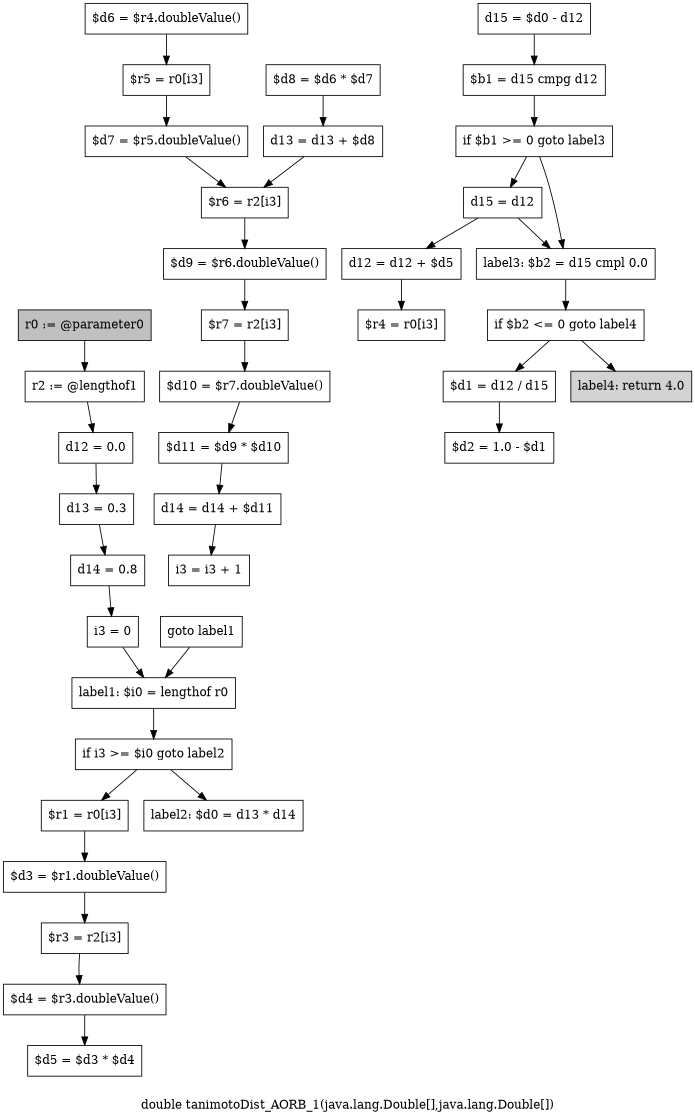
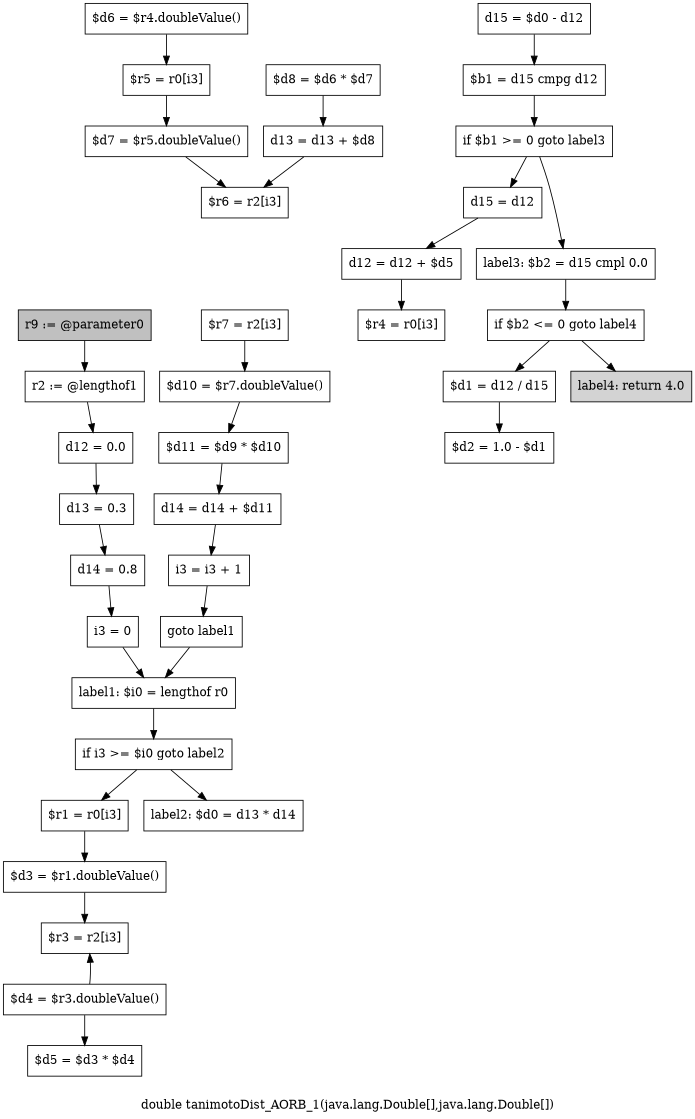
edge "d15 = d12" -> "label3: $b2 = d15 cmpl 0.0": removed
node "$d9 = $r6.doubleValue()": removed
node "r0 := @parameter0": label "r0 := @parameter0" -> "r9 := @parameter0"
edge "i3 = i3 + 1" -> "goto label1": added
edge "$r3 = r2[i3]" -> "$d4 = $r3.doubleValue()": reversed
